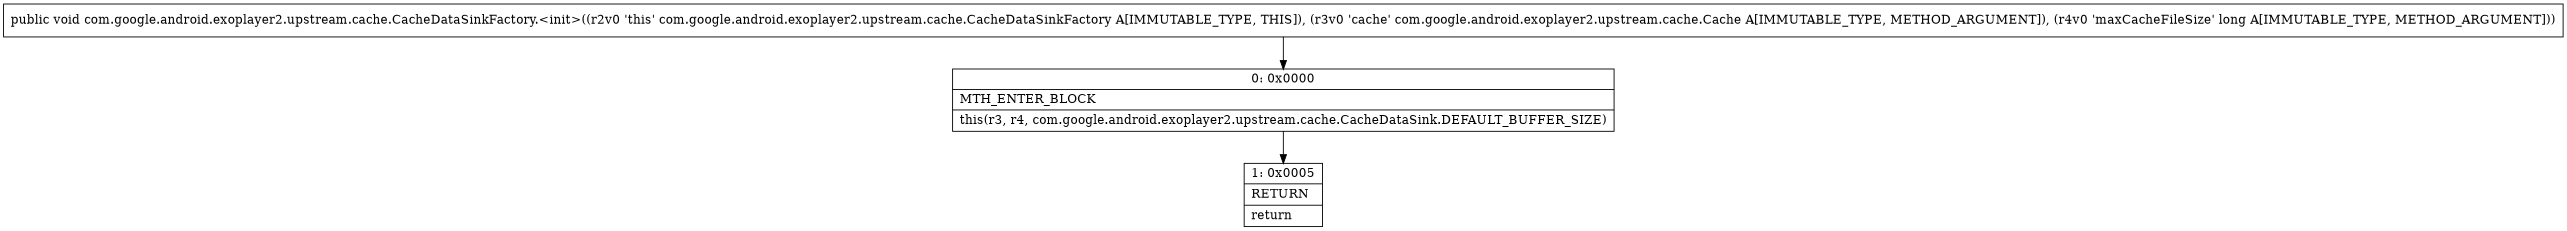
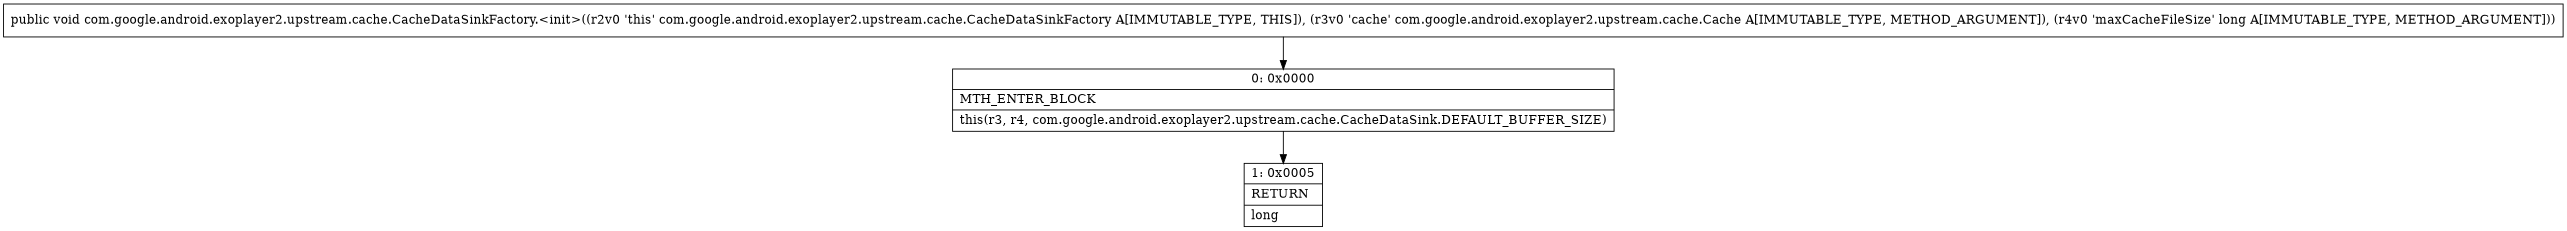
node "1: 0x0005": text "return" -> "long"
